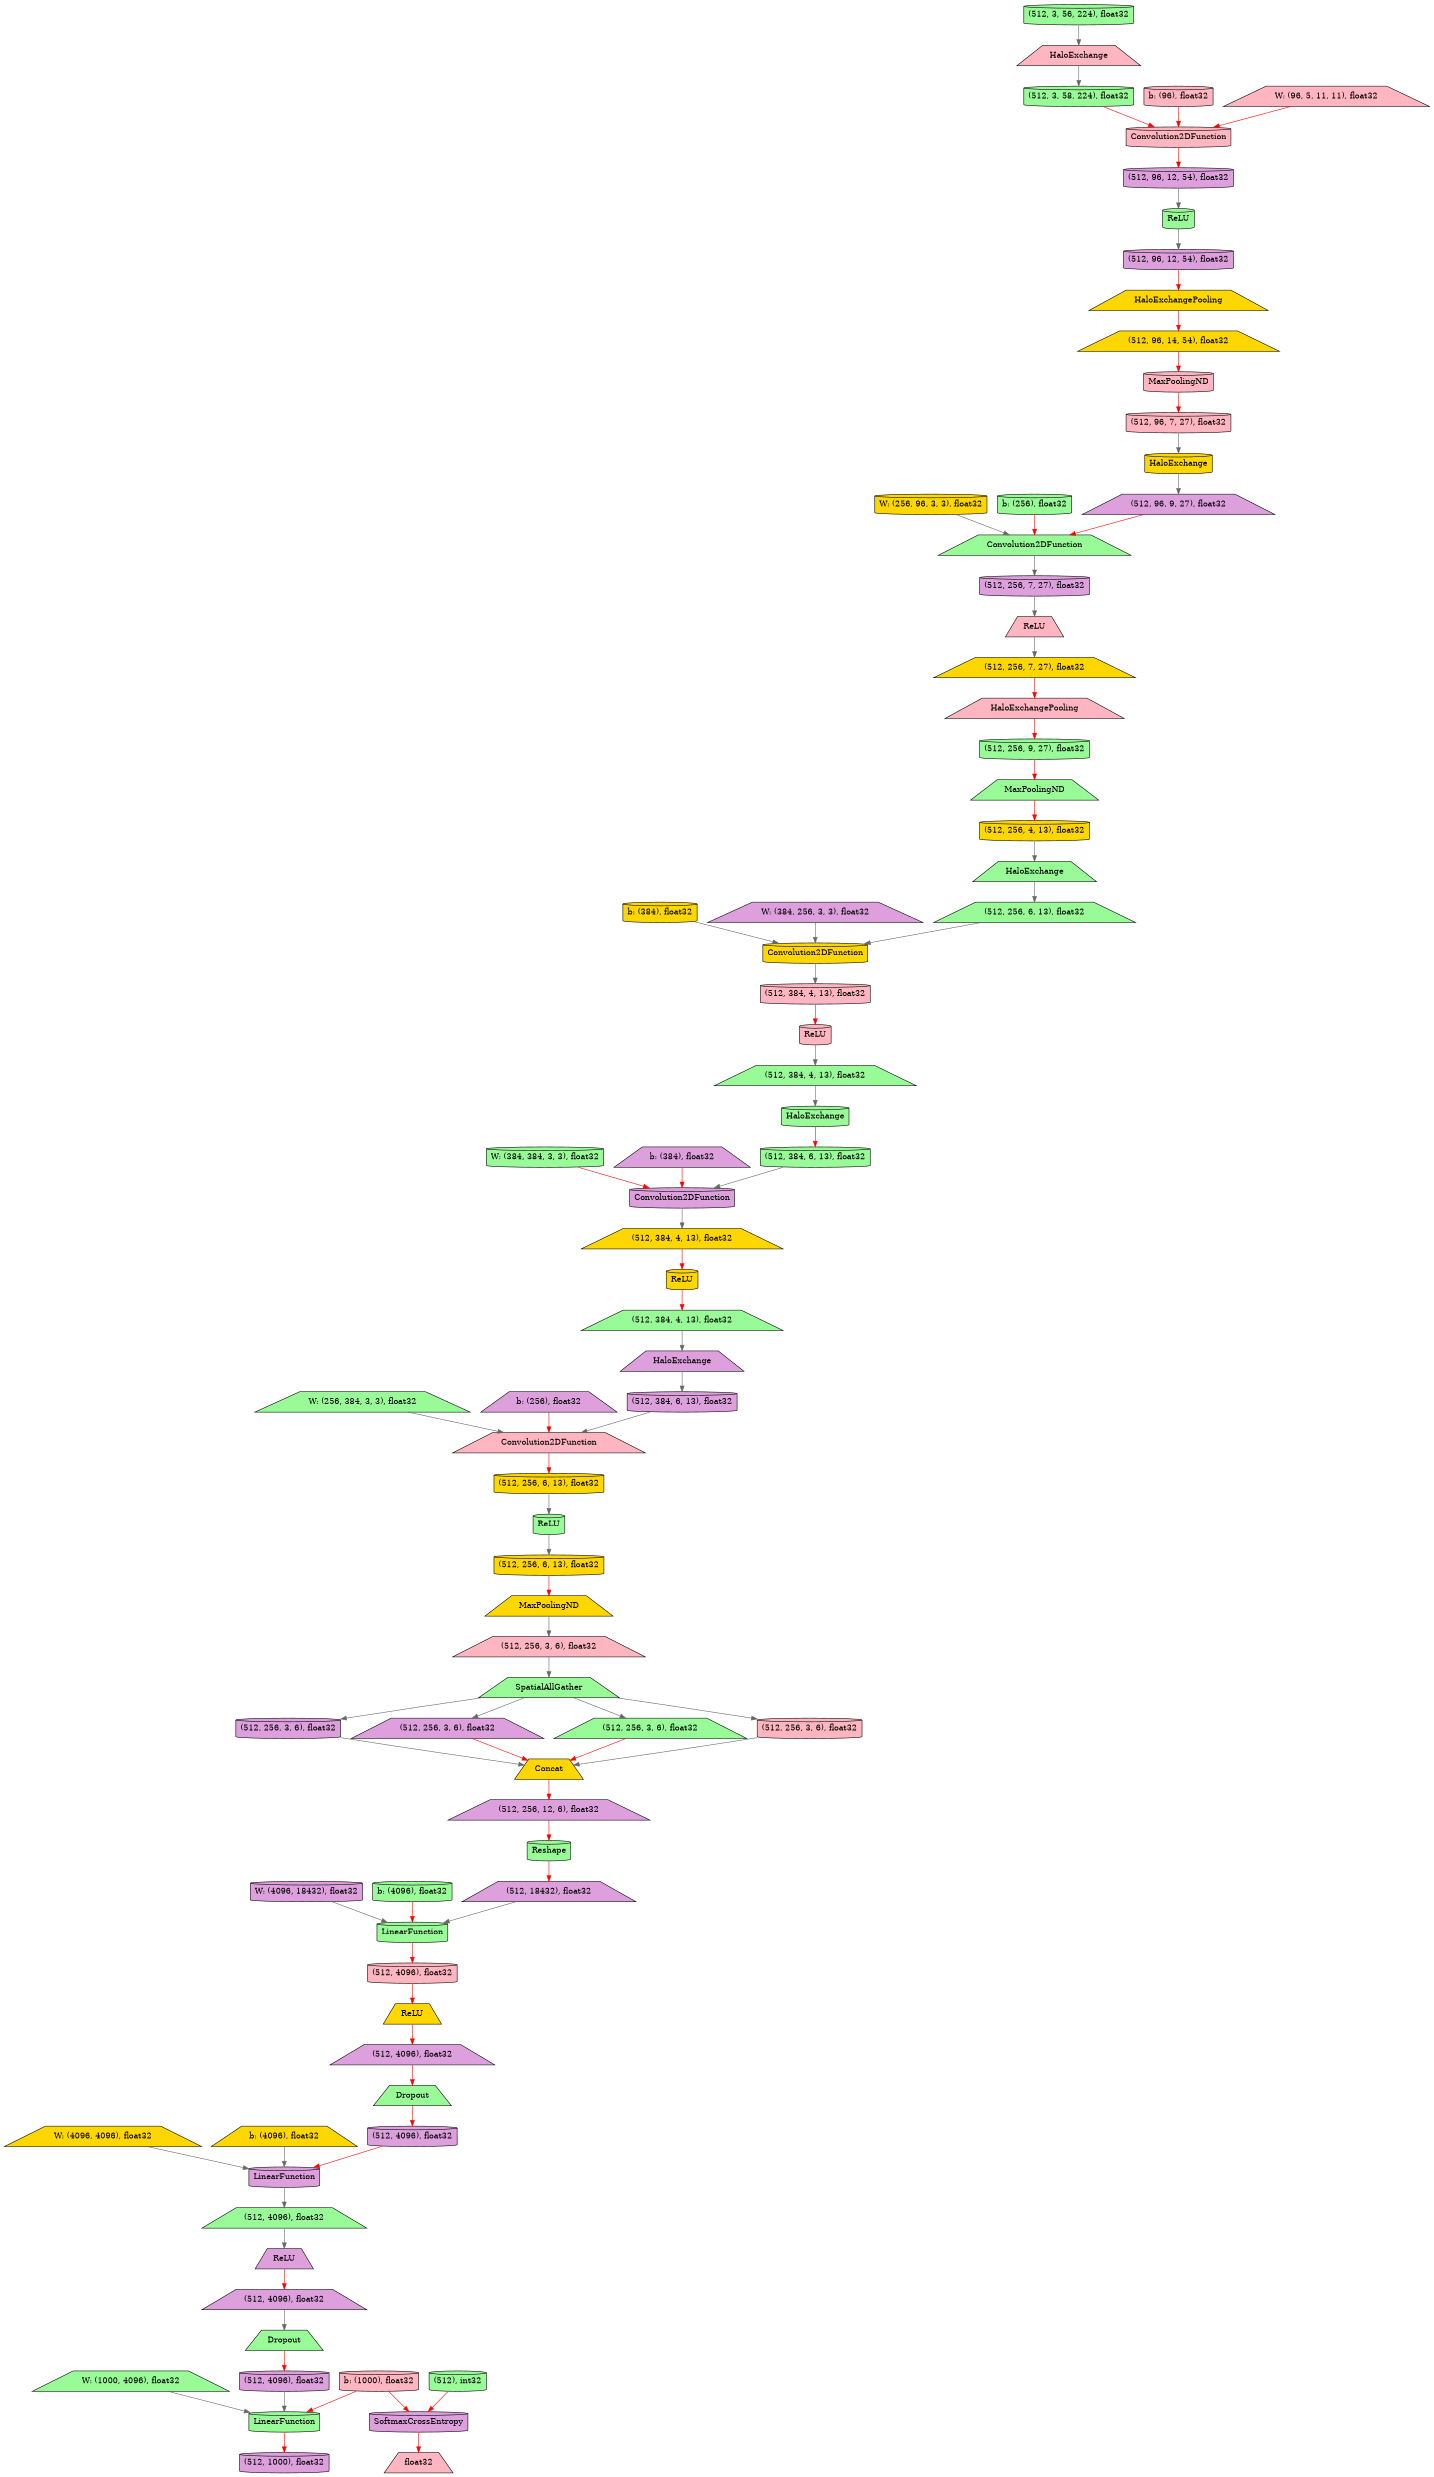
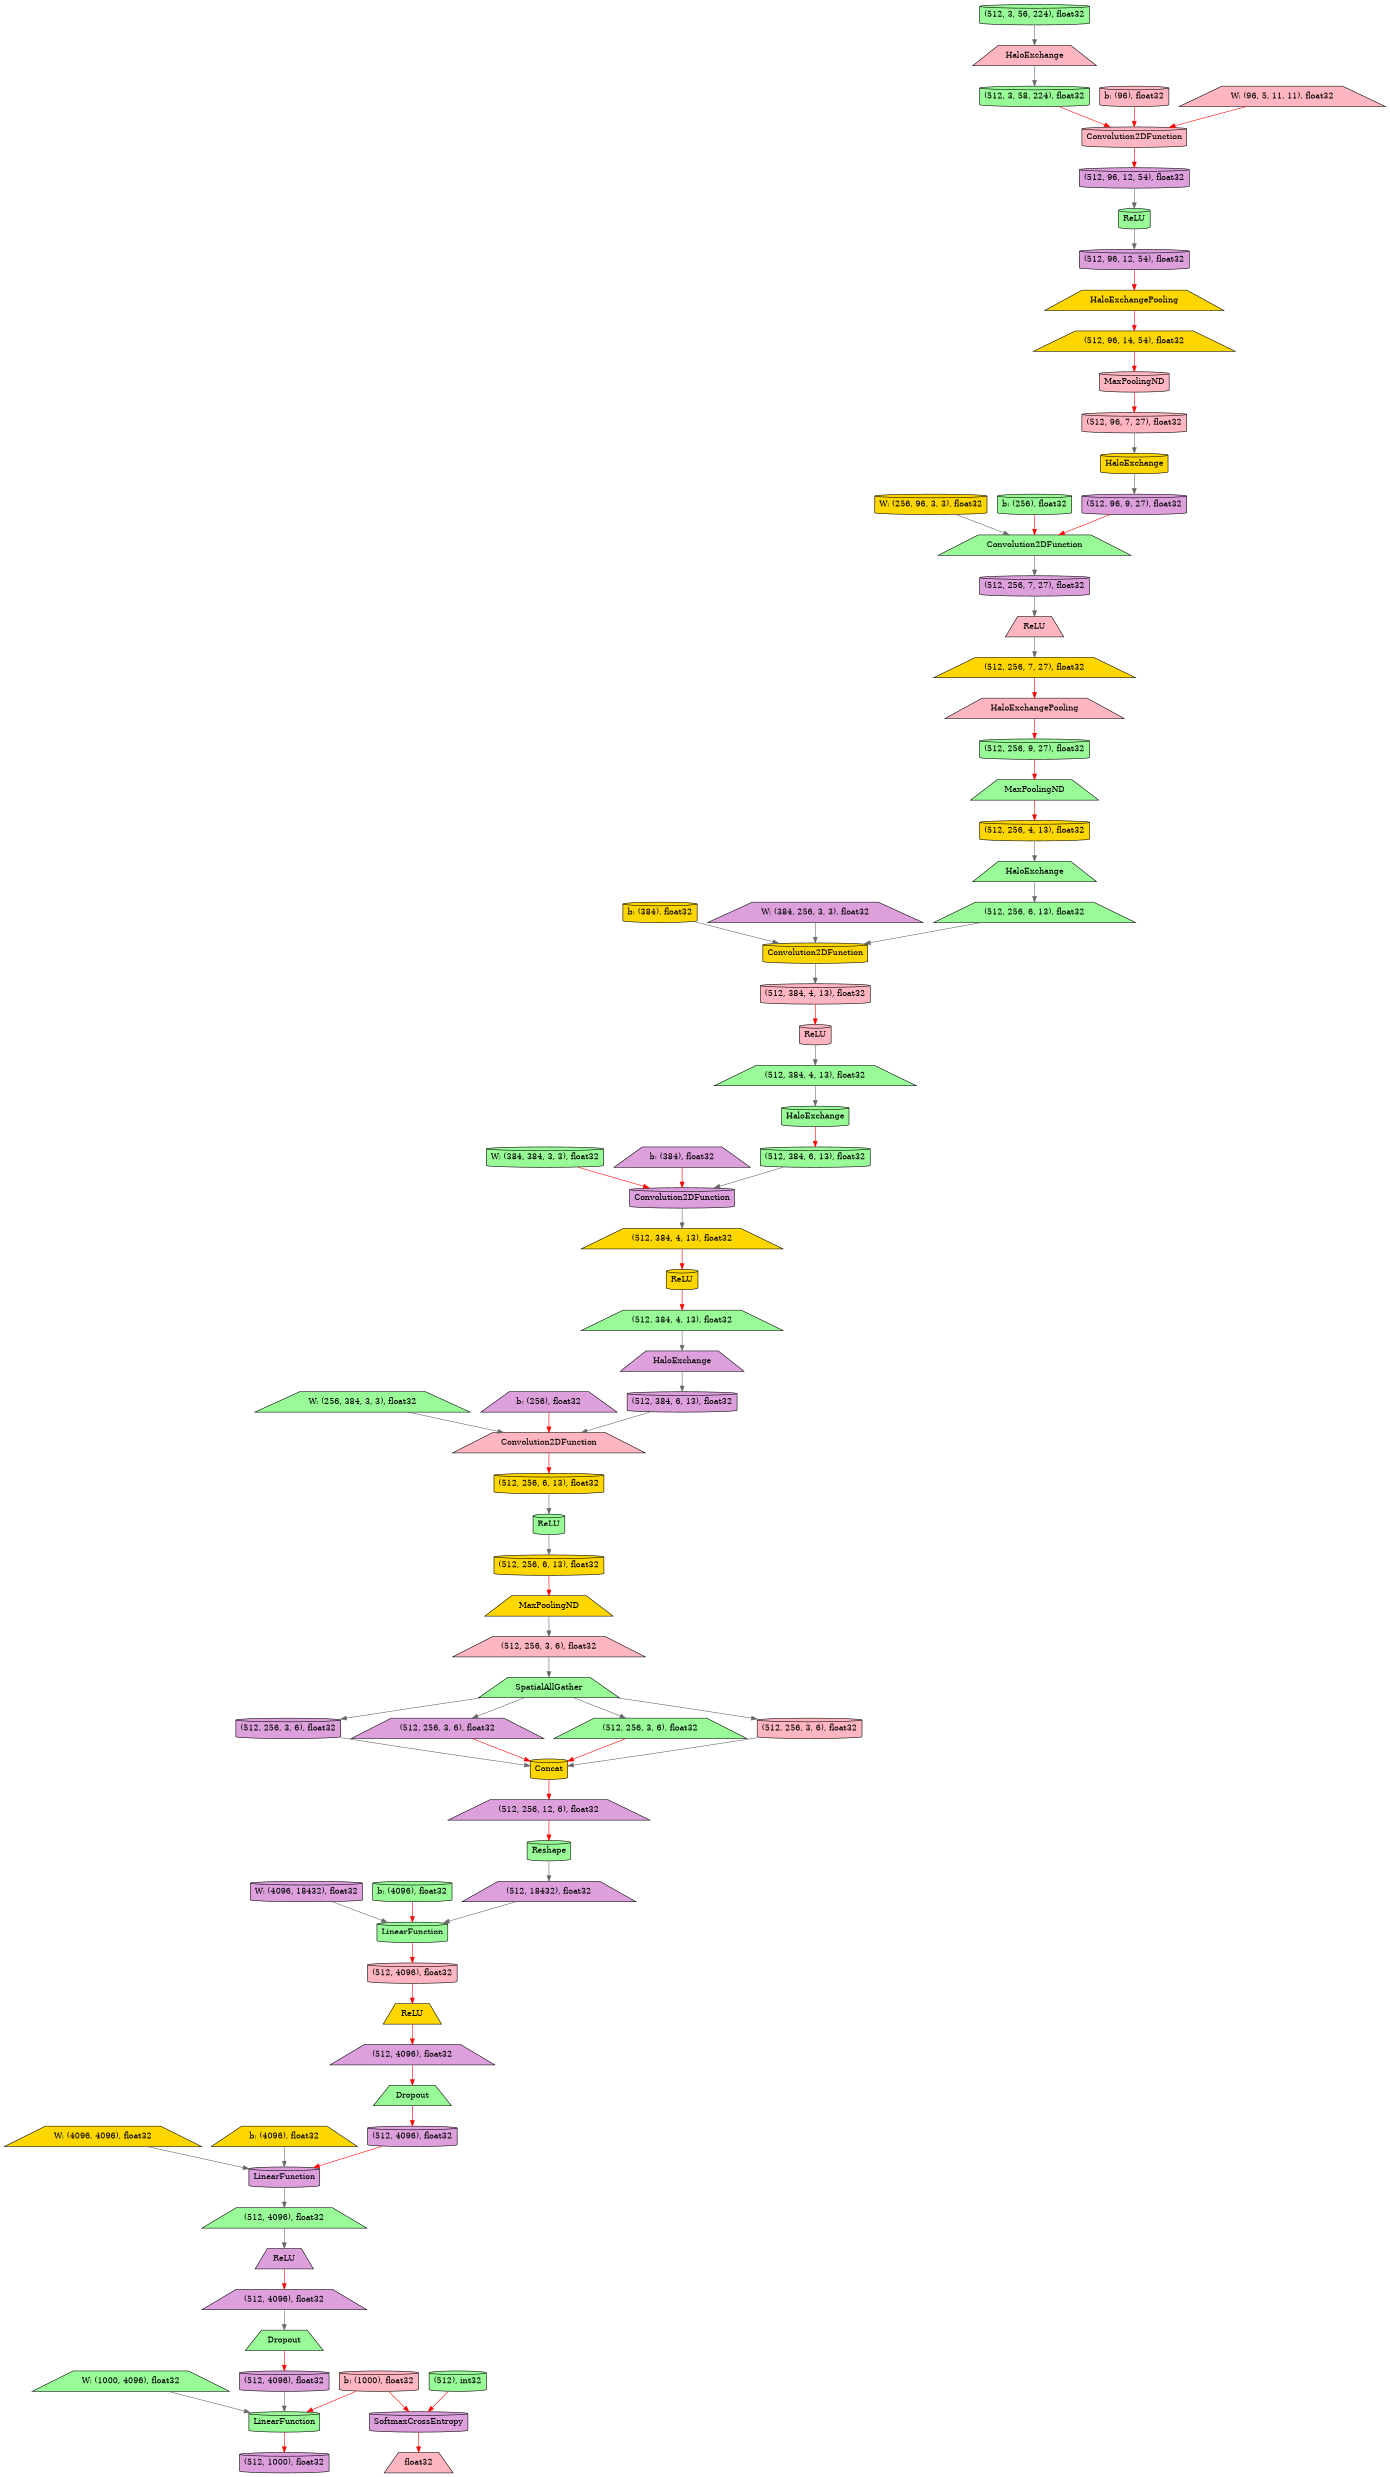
node "(512, 96, 9, 27), float32": shape trapezium -> cylinder
node "Concat": shape trapezium -> cylinder
edge "Reshape" -> "(512, 18432), float32": color red -> gray40
